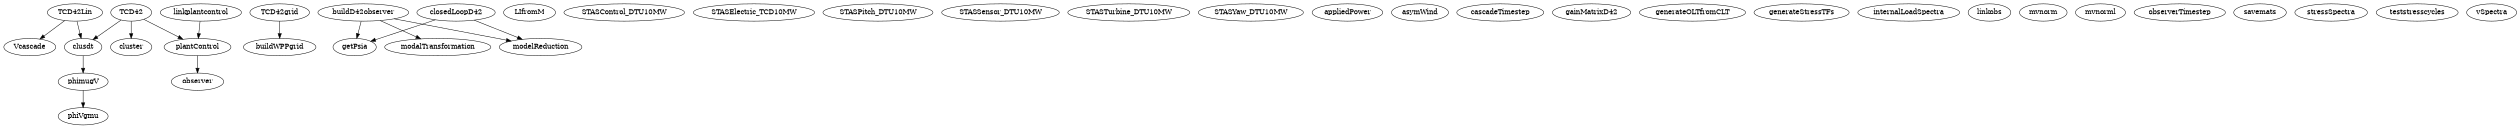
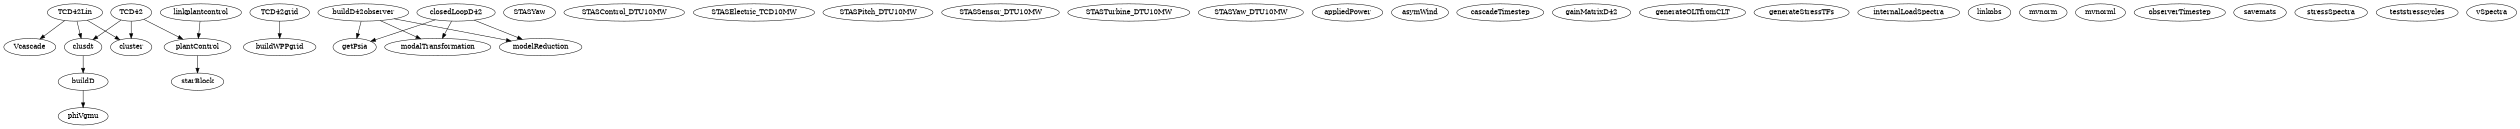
node "LIfromM": label "LIfromM" -> "STASYaw"
edge "closedLoopD42" -> "modalTransformation": added
edge "TCD42Lin" -> "cluster": added
node "phimugV": label "phimugV" -> "buildD"
node "observer": label "observer" -> "starBlock"
